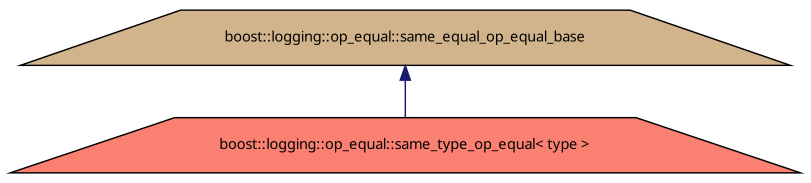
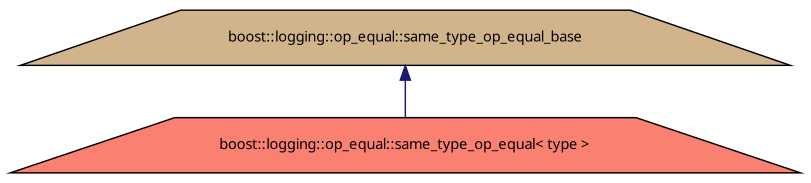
node "boost::logging::op_equal::same_equal_op_equal_base": label "boost::logging::op_equal::same_equal_op_equal_base" -> "boost::logging::op_equal::same_type_op_equal_base"
